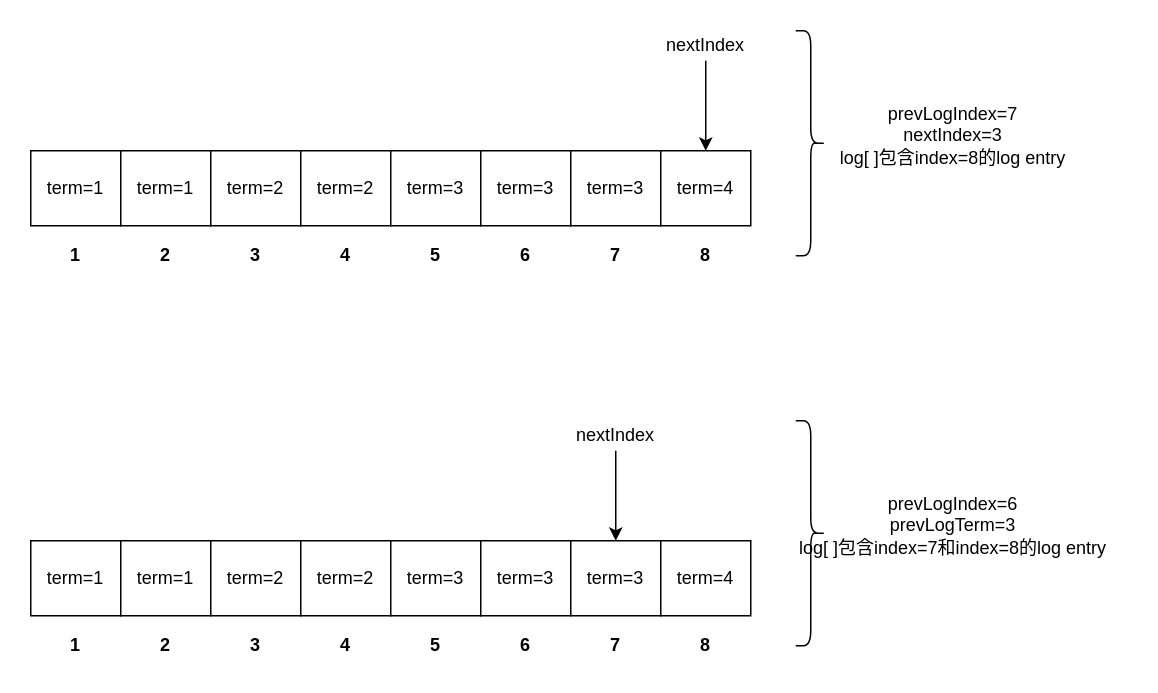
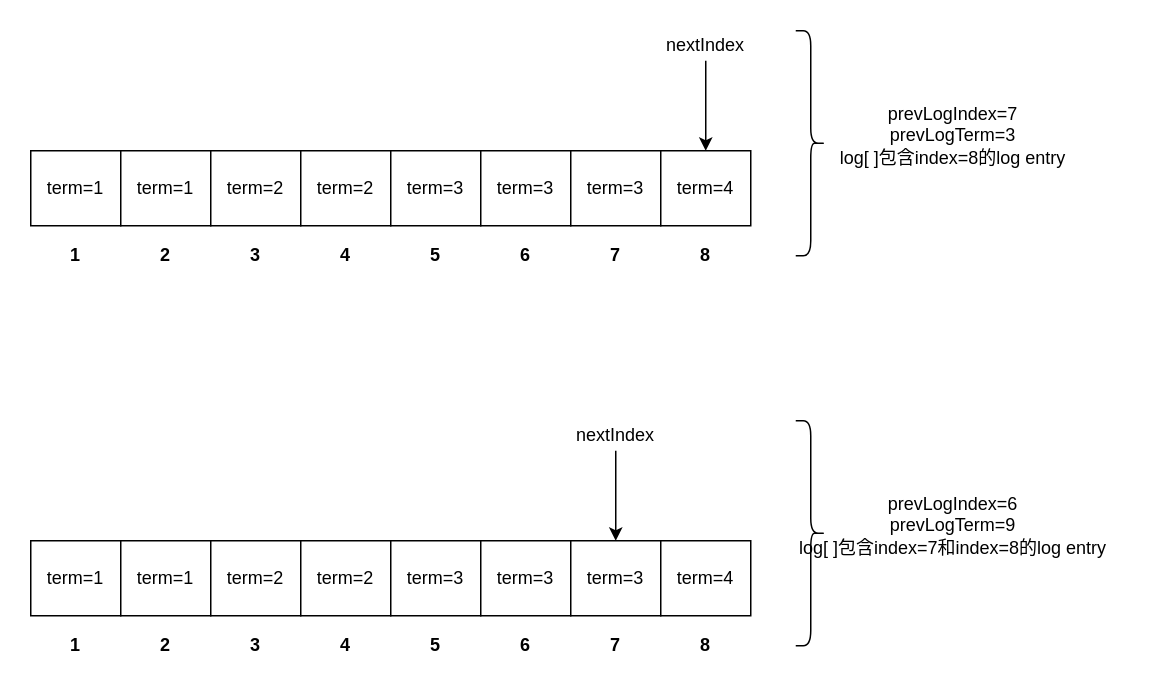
node "prevLogIndex=7 nextIndex=3 log[ ]包含index=8的log entry": label "prevLogIndex=7 nextIndex=3 log[ ]包含index=8的log entry" -> "prevLogIndex=7 prevLogTerm=3 log[ ]包含index=8的log entry"
node "prevLogIndex=6 prevLogTerm=3 log[ ]包含index=7和index=8的log entry": label "prevLogIndex=6 prevLogTerm=3 log[ ]包含index=7和index=8的log entry" -> "prevLogIndex=6 prevLogTerm=9 log[ ]包含index=7和index=8的log entry"
